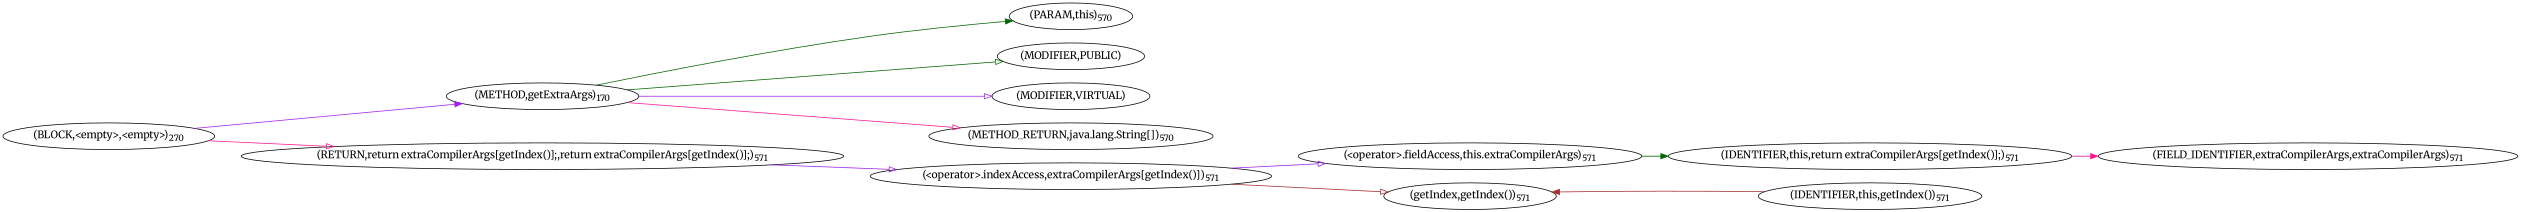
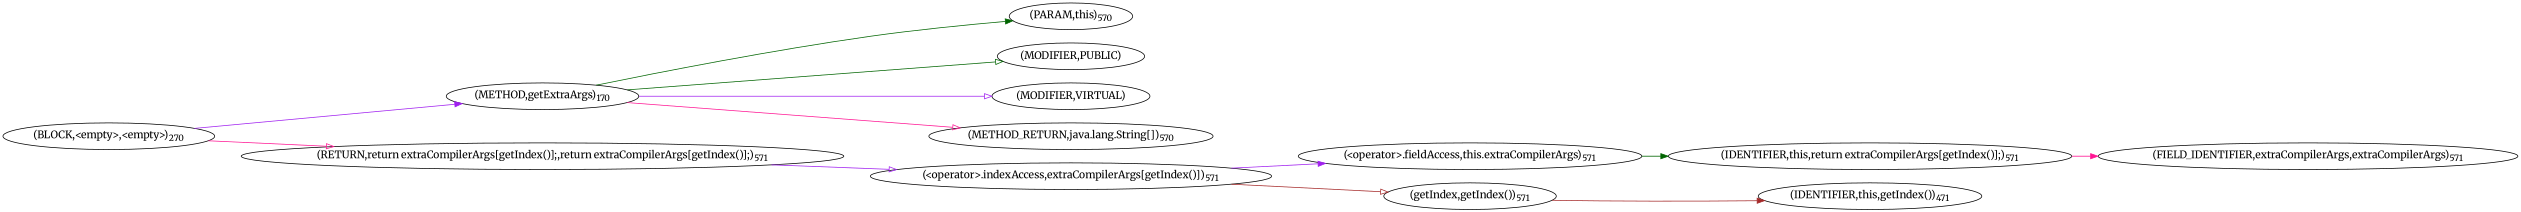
edge "(<operator>.indexAccess,extraCompilerArgs[getIndex()])" -> "(<operator>.fieldAccess,this.extraCompilerArgs)": arrowhead onormal -> normal
edge "(IDENTIFIER,this,getIndex())" -> "(getIndex,getIndex())": reversed
node "(IDENTIFIER,this,getIndex())": text "571" -> "471"
